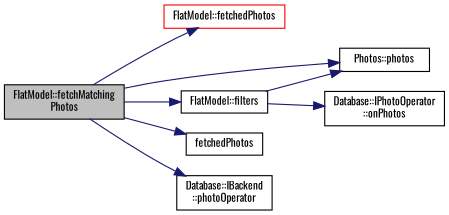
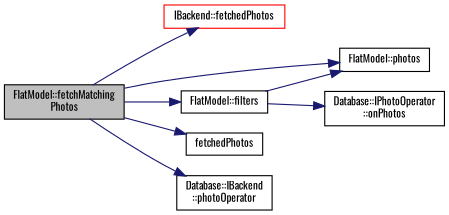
node "FlatModel::fetchedPhotos": label "FlatModel::fetchedPhotos" -> "IBackend::fetchedPhotos"
node "Photos::photos": label "Photos::photos" -> "FlatModel::photos"
